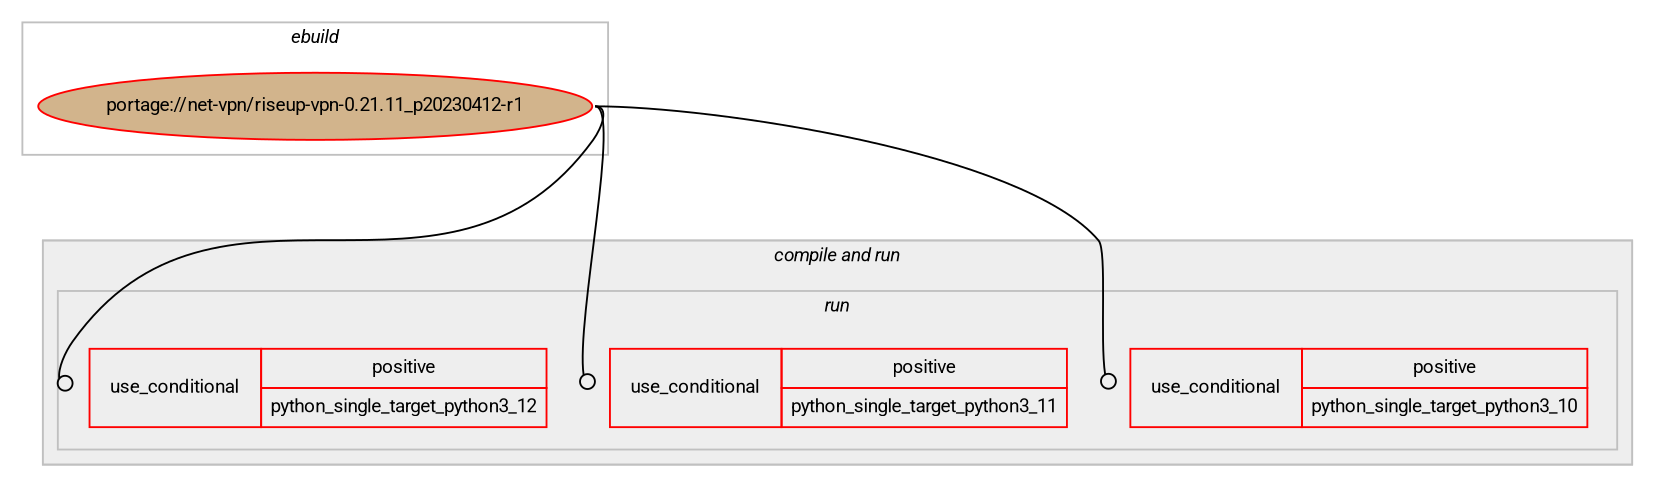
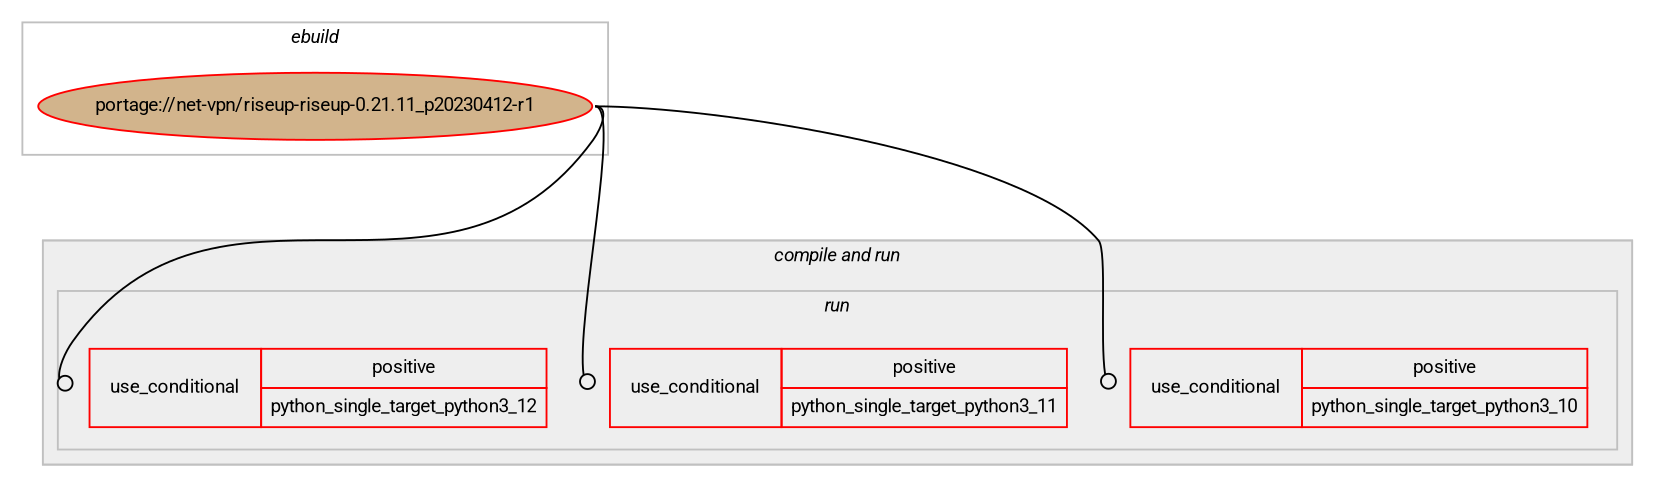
node "portage://net-vpn/riseup-vpn-0.21.11_p20230412-r1": label "portage://net-vpn/riseup-vpn-0.21.11_p20230412-r1" -> "portage://net-vpn/riseup-riseup-0.21.11_p20230412-r1"
